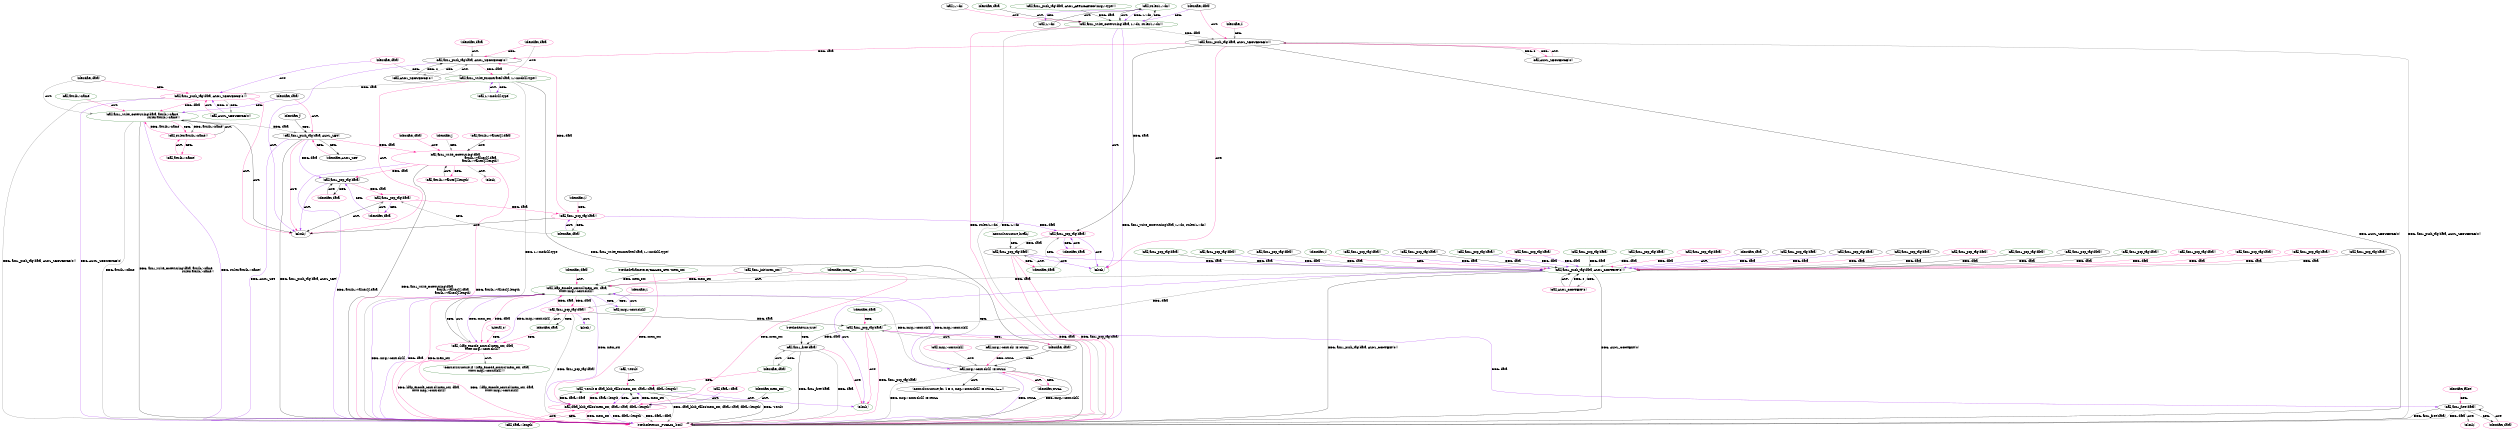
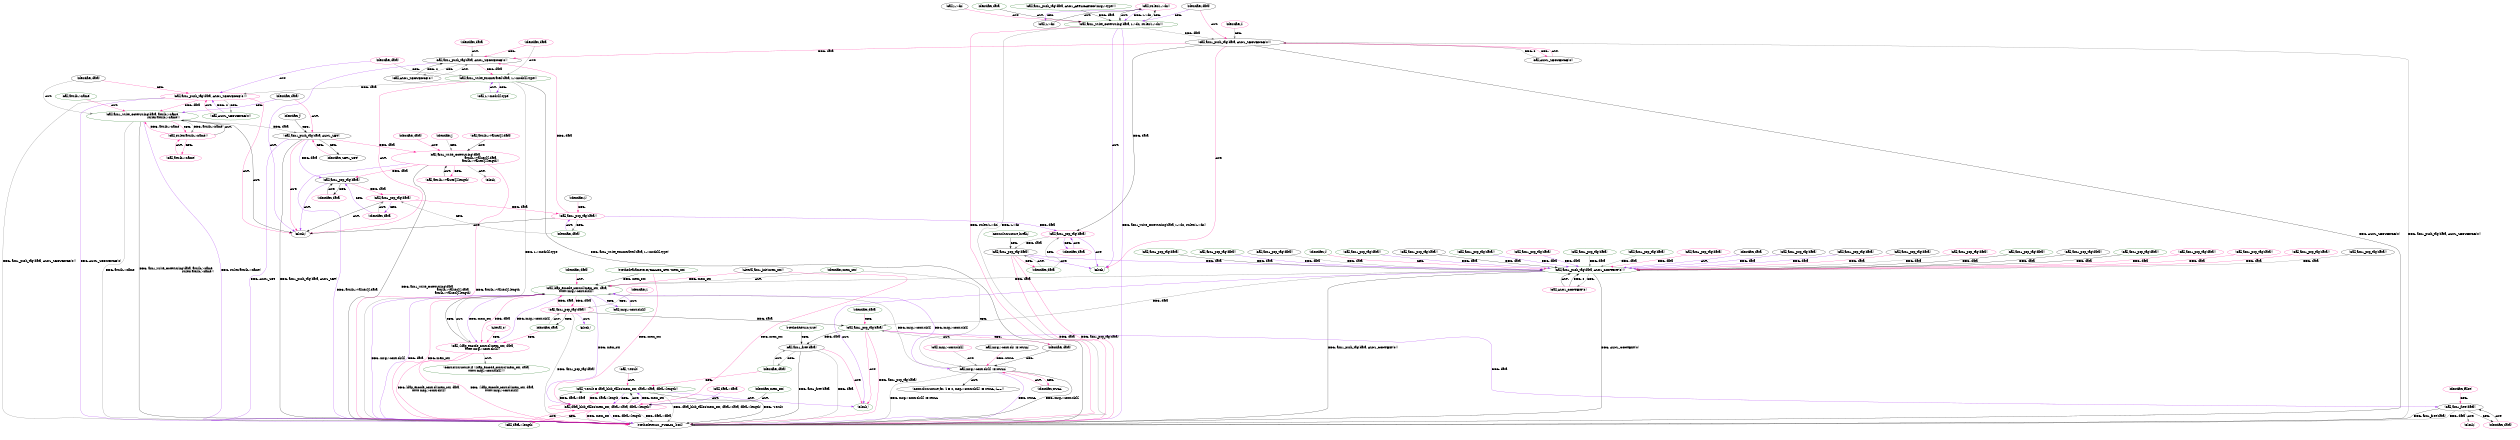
node "(Call,strlen(r->dn))": color darkgreen -> deeppink
node "(Identifier,ASN1_SET)": label "(Identifier,ASN1_SET)" -> "(Identifier,SET1_SET)"
node "(Call,asn1_init(mem_ctx))": label "(Call,asn1_init(mem_ctx))" -> "(Literal,asn1_init(mem_ctx))"
node "(MethodReturn,_PUBLIC_ bool)": color deeppink -> black
